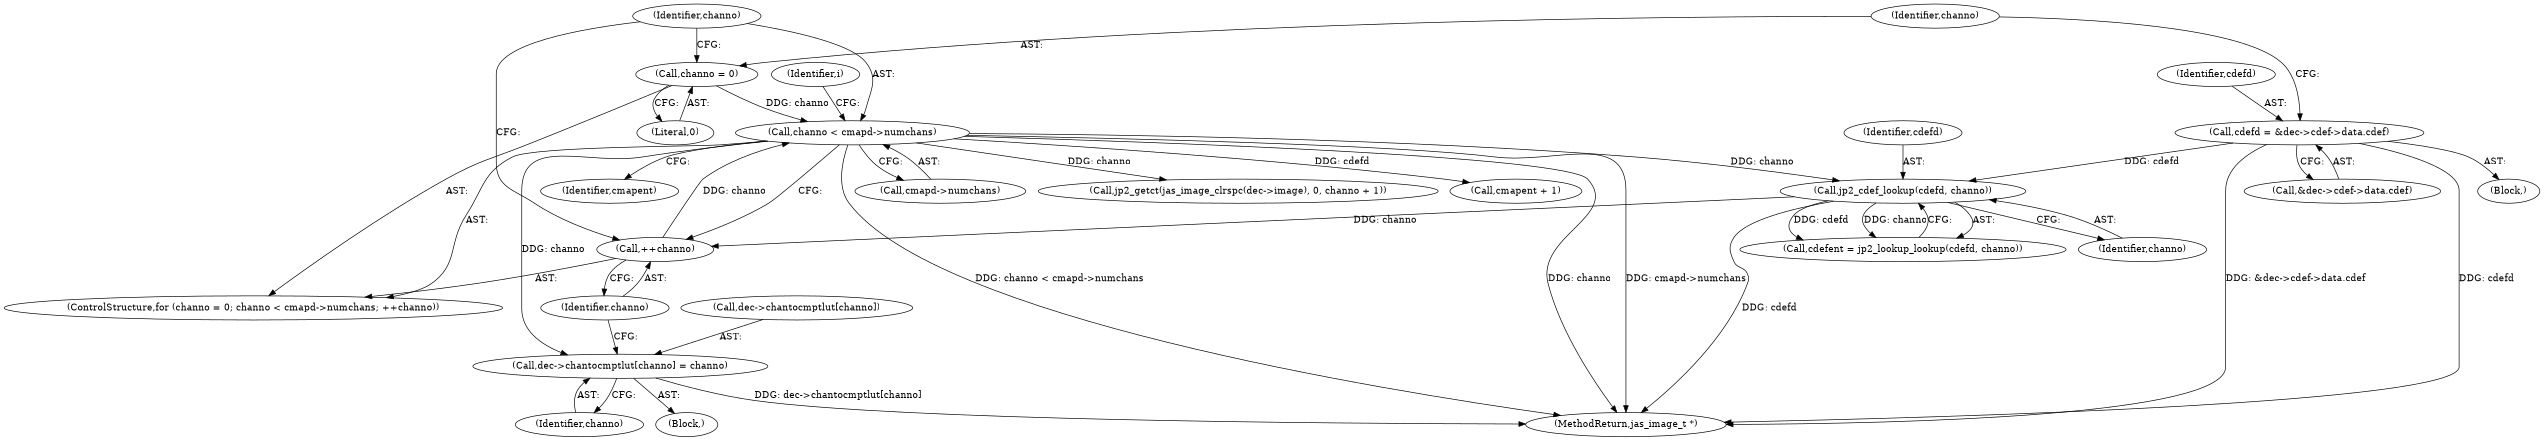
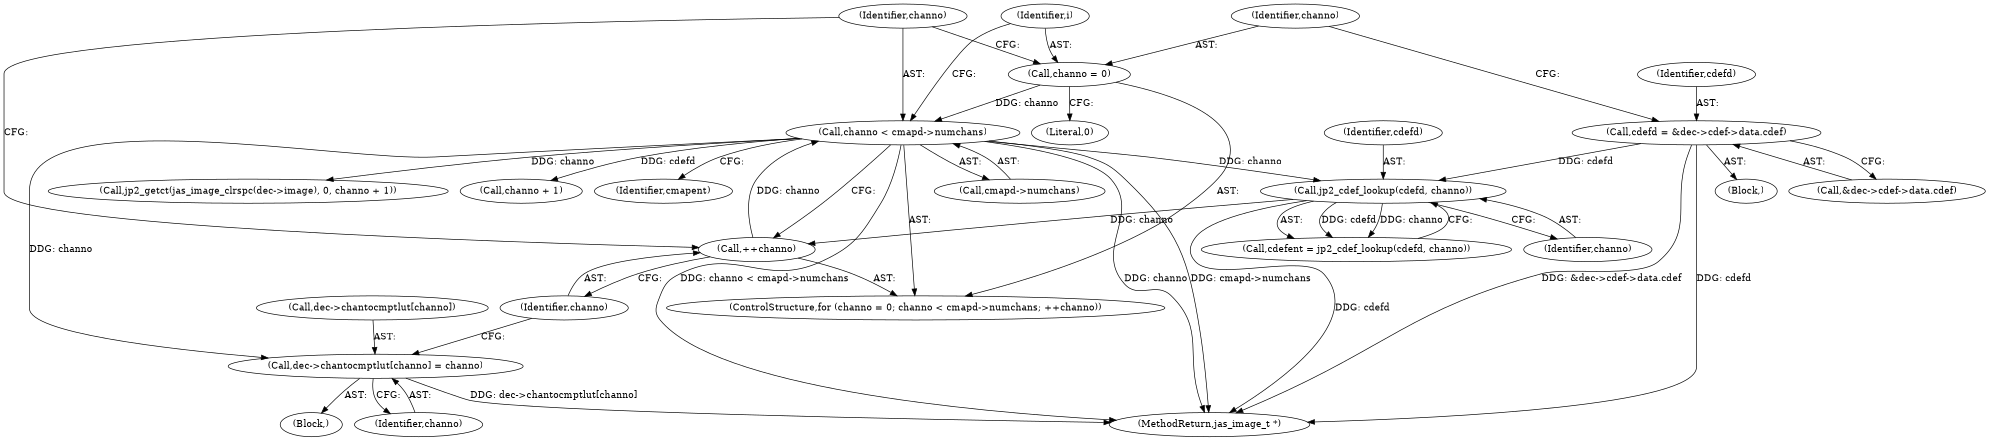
edge "(Literal,0)" -> "(Call,channo = 0)": now "(Identifier,i)" -> "(Call,channo = 0)"
edge "(Call,channo < cmapd->numchans)" -> "(Call,cmapd->numchans)": label "CFG: " -> "AST: "
node "(Call,cmapent + 1)": label "(Call,cmapent + 1)" -> "(Call,channo + 1)"
node "(Call,cdefent = jp2_lookup_lookup(cdefd, channo))": label "(Call,cdefent = jp2_lookup_lookup(cdefd, channo))" -> "(Call,cdefent = jp2_cdef_lookup(cdefd, channo))"
